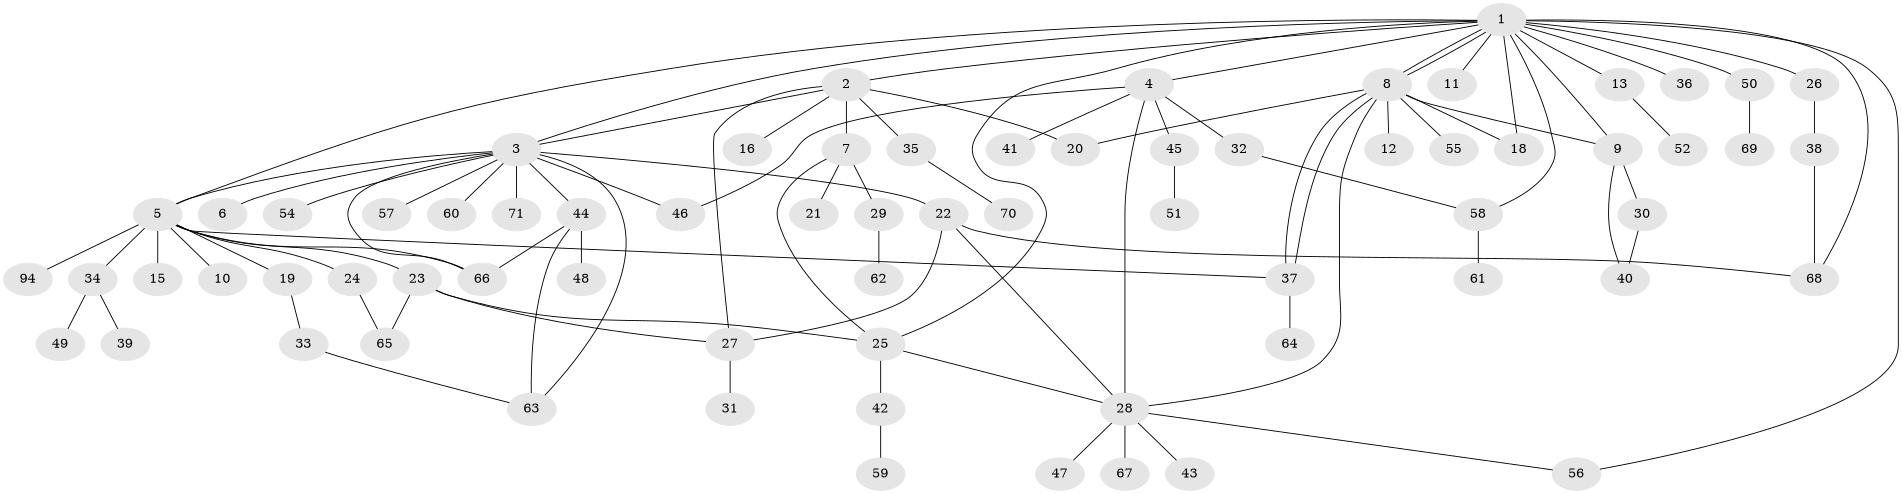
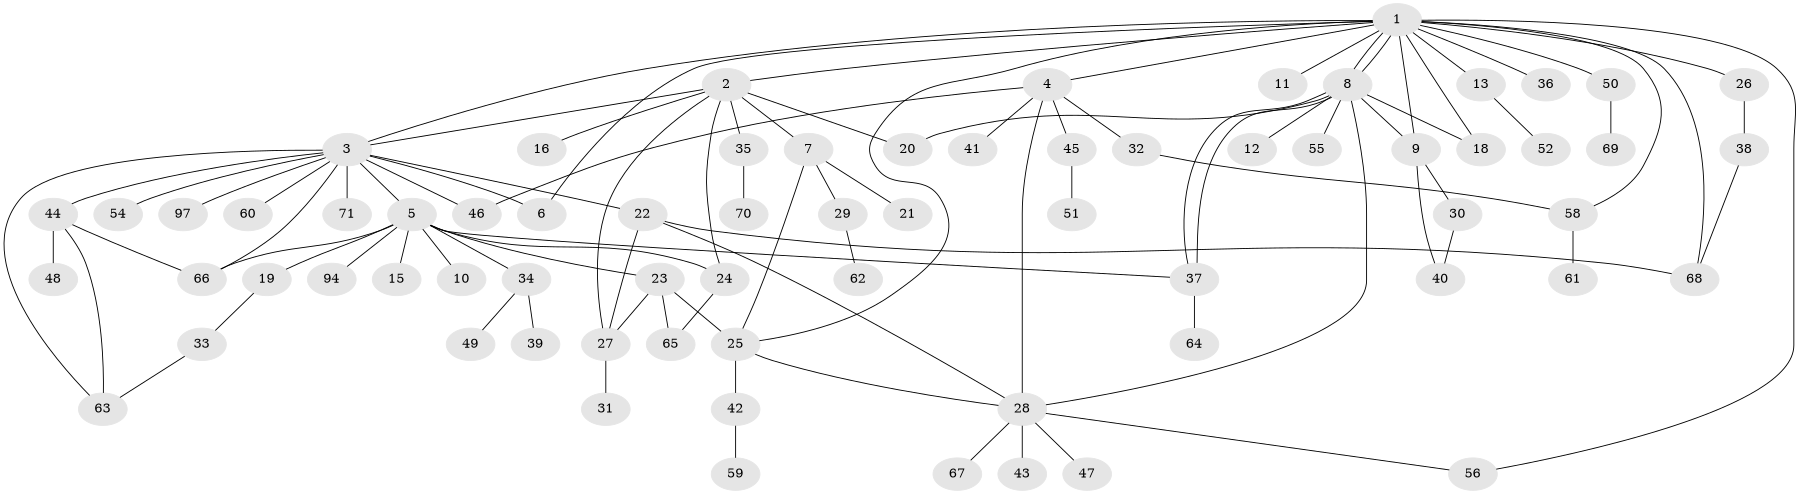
edge "1" -- "5": now "1" -- "6"
edge "2" -- "24": added
node "57": label "57" -> "97"
